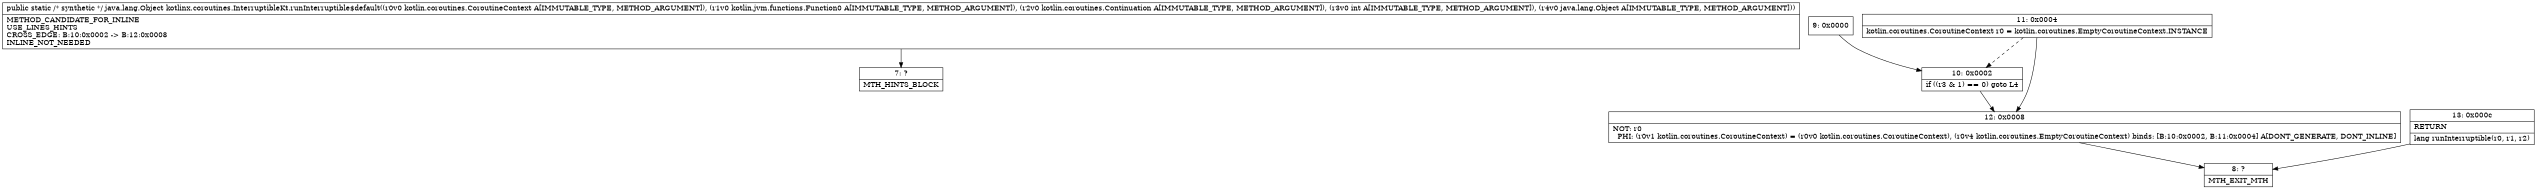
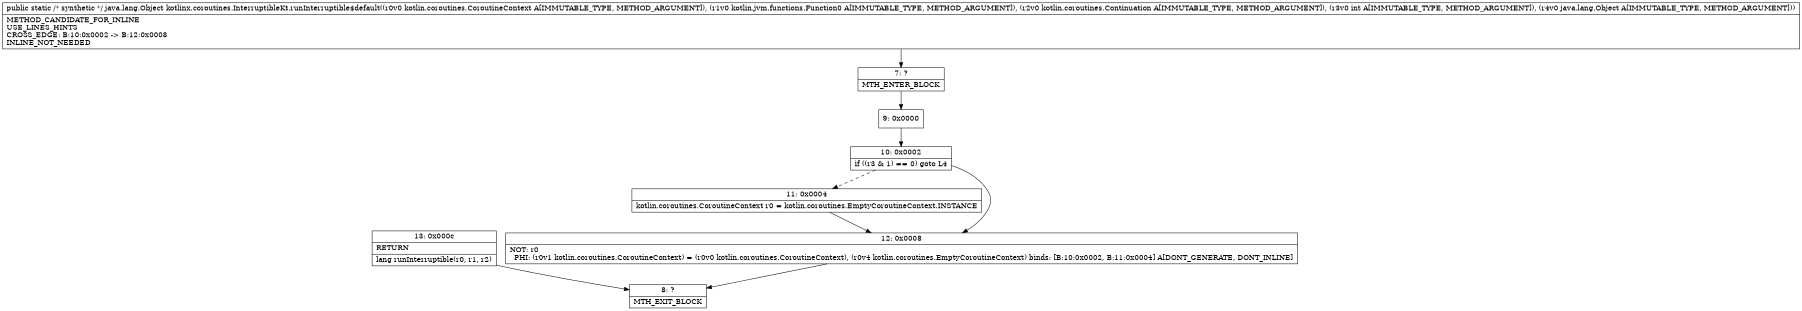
edge "11: 0x0004" -> "10: 0x0002": reversed
node "7: ?": text "MTH_HINTS_BLOCK" -> "MTH_ENTER_BLOCK"
edge "7: ?" -> "9: 0x0000": added
node "8: ?": text "MTH_EXIT_MTH" -> "MTH_EXIT_BLOCK"
